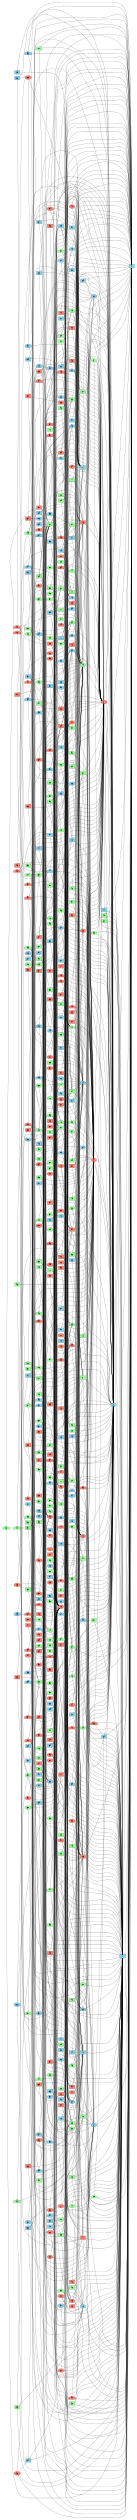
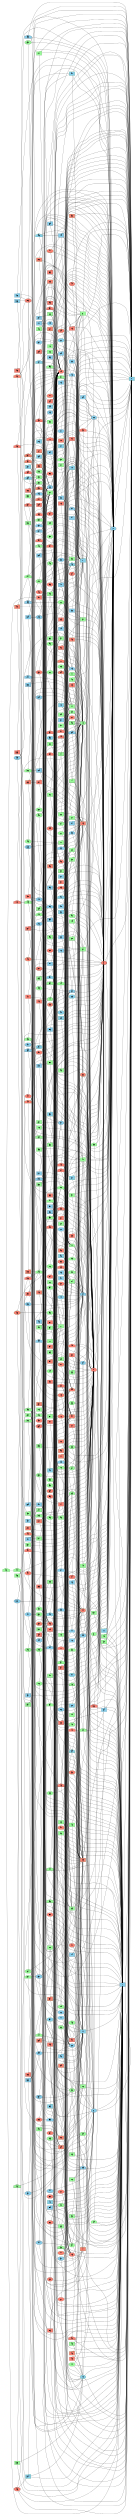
node "76": removed
